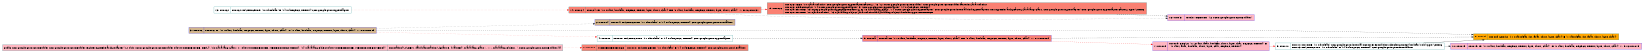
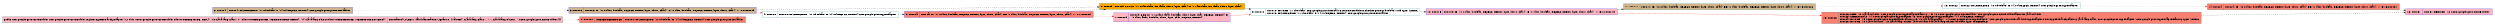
node "11: 0x0017": added
edge "14: 0x0024" -> "15: 0x0026": now "10: 0x0015" -> "15: 0x0026"
edge "3: 0x0006" -> "2: 0x0004": reversed
edge "9: 0x0010" -> "8: 0x000f": reversed
